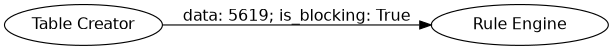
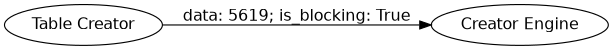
node "Rule Engine": label "Rule Engine" -> "Creator Engine"
